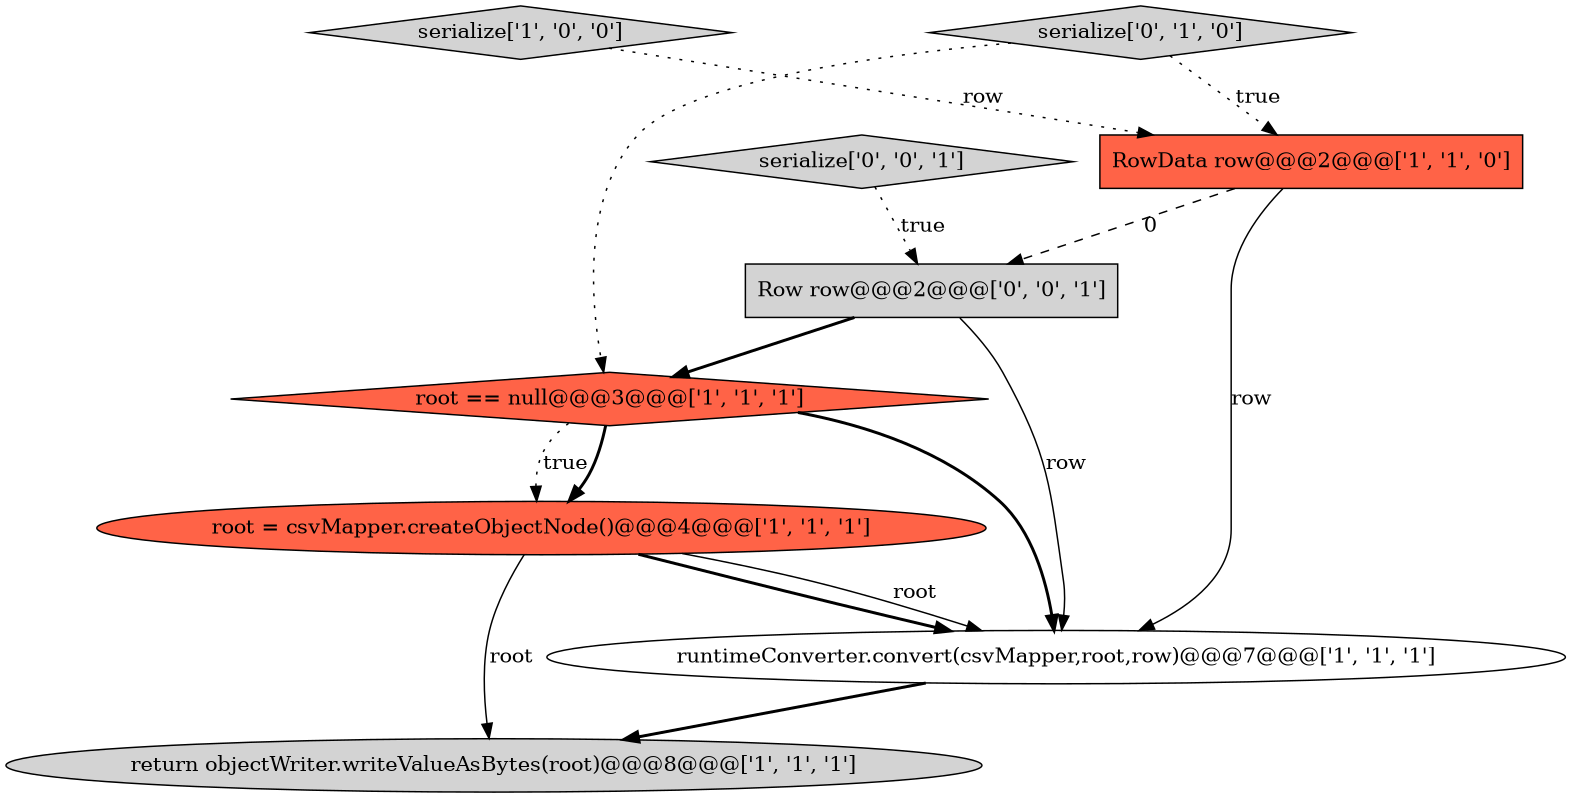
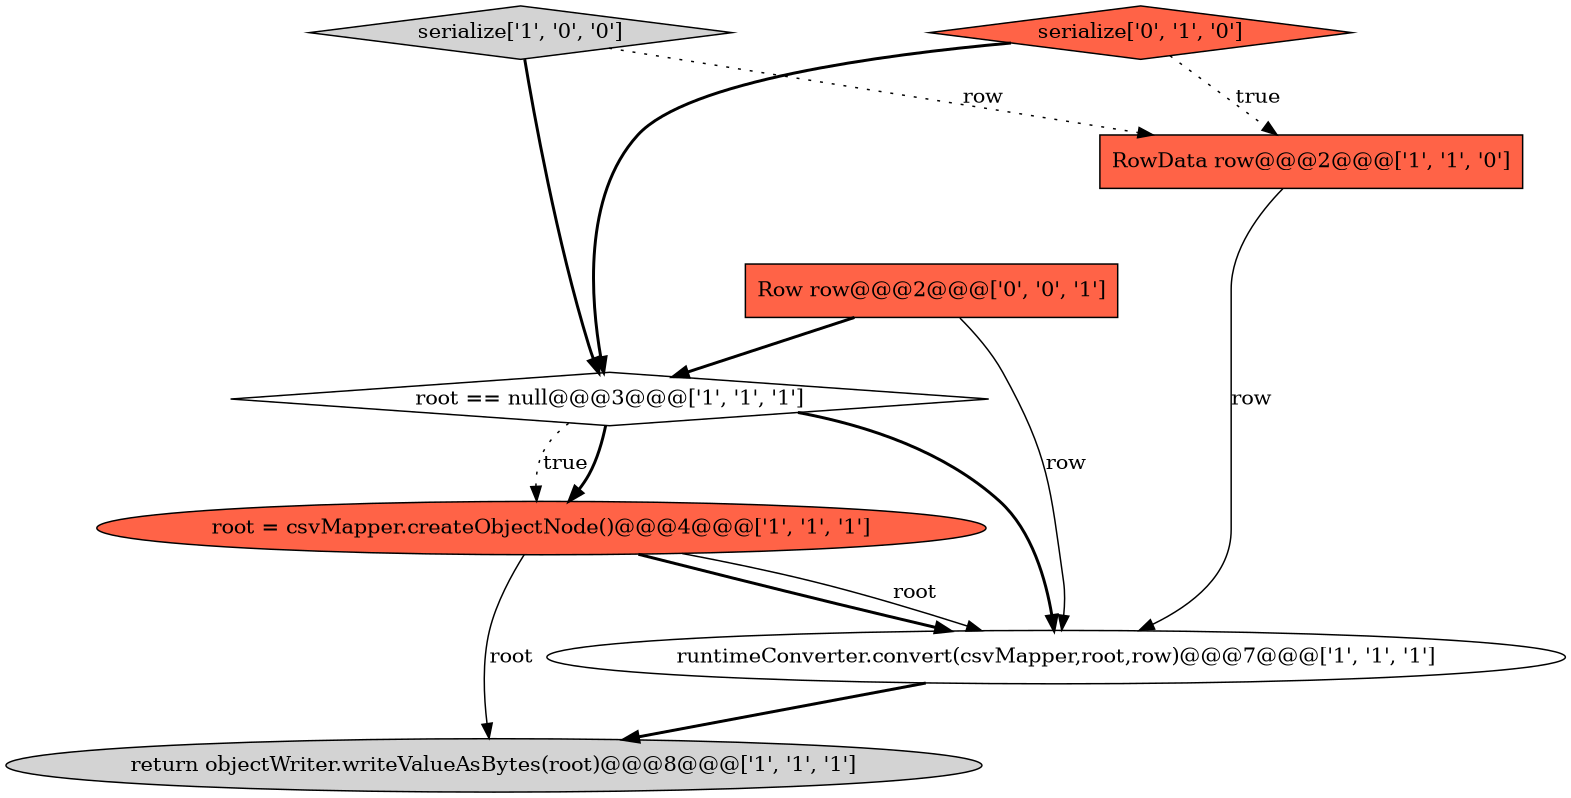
node "serialize['0', '1', '0']": fillcolor lightgray -> tomato
edge "serialize['0', '1', '0']" -> "root == null@@@3@@@['1', '1', '1']": style dotted -> bold
node "serialize['0', '0', '1']": removed
edge "serialize['1', '0', '0']" -> "root == null@@@3@@@['1', '1', '1']": added
edge "RowData row@@@2@@@['1', '1', '0']" -> "Row row@@@2@@@['0', '0', '1']": removed, label "0"
node "Row row@@@2@@@['0', '0', '1']": fillcolor lightgray -> tomato
node "root == null@@@3@@@['1', '1', '1']": fillcolor tomato -> white
